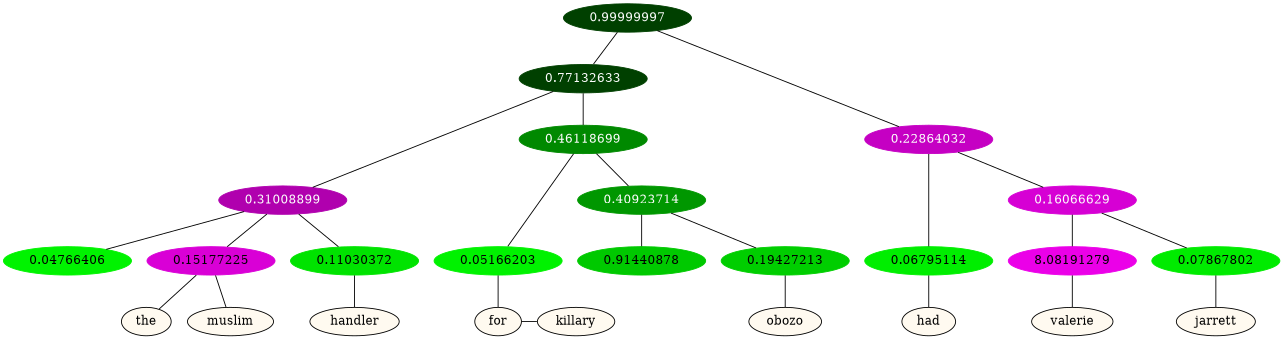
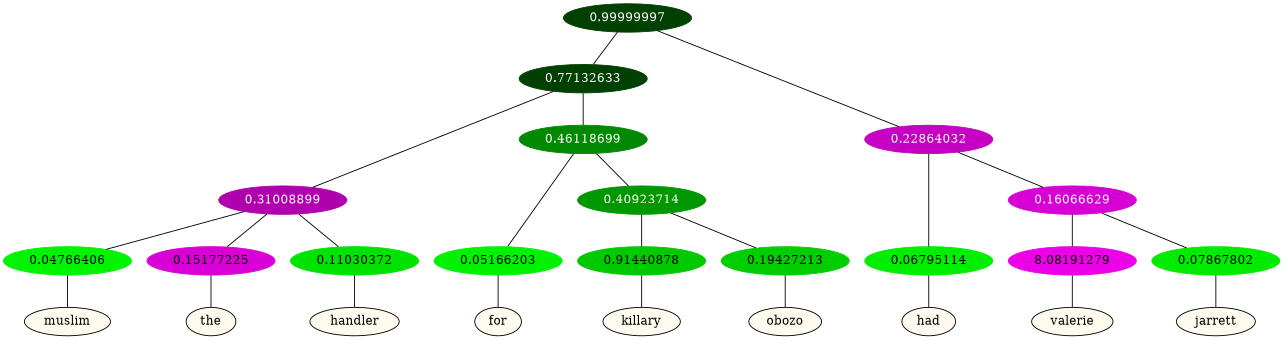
edge "0.15177225" -- "muslim": now "0.04766406" -- "muslim"
edge "for" -- "killary": now "0.91440878" -- "killary"
